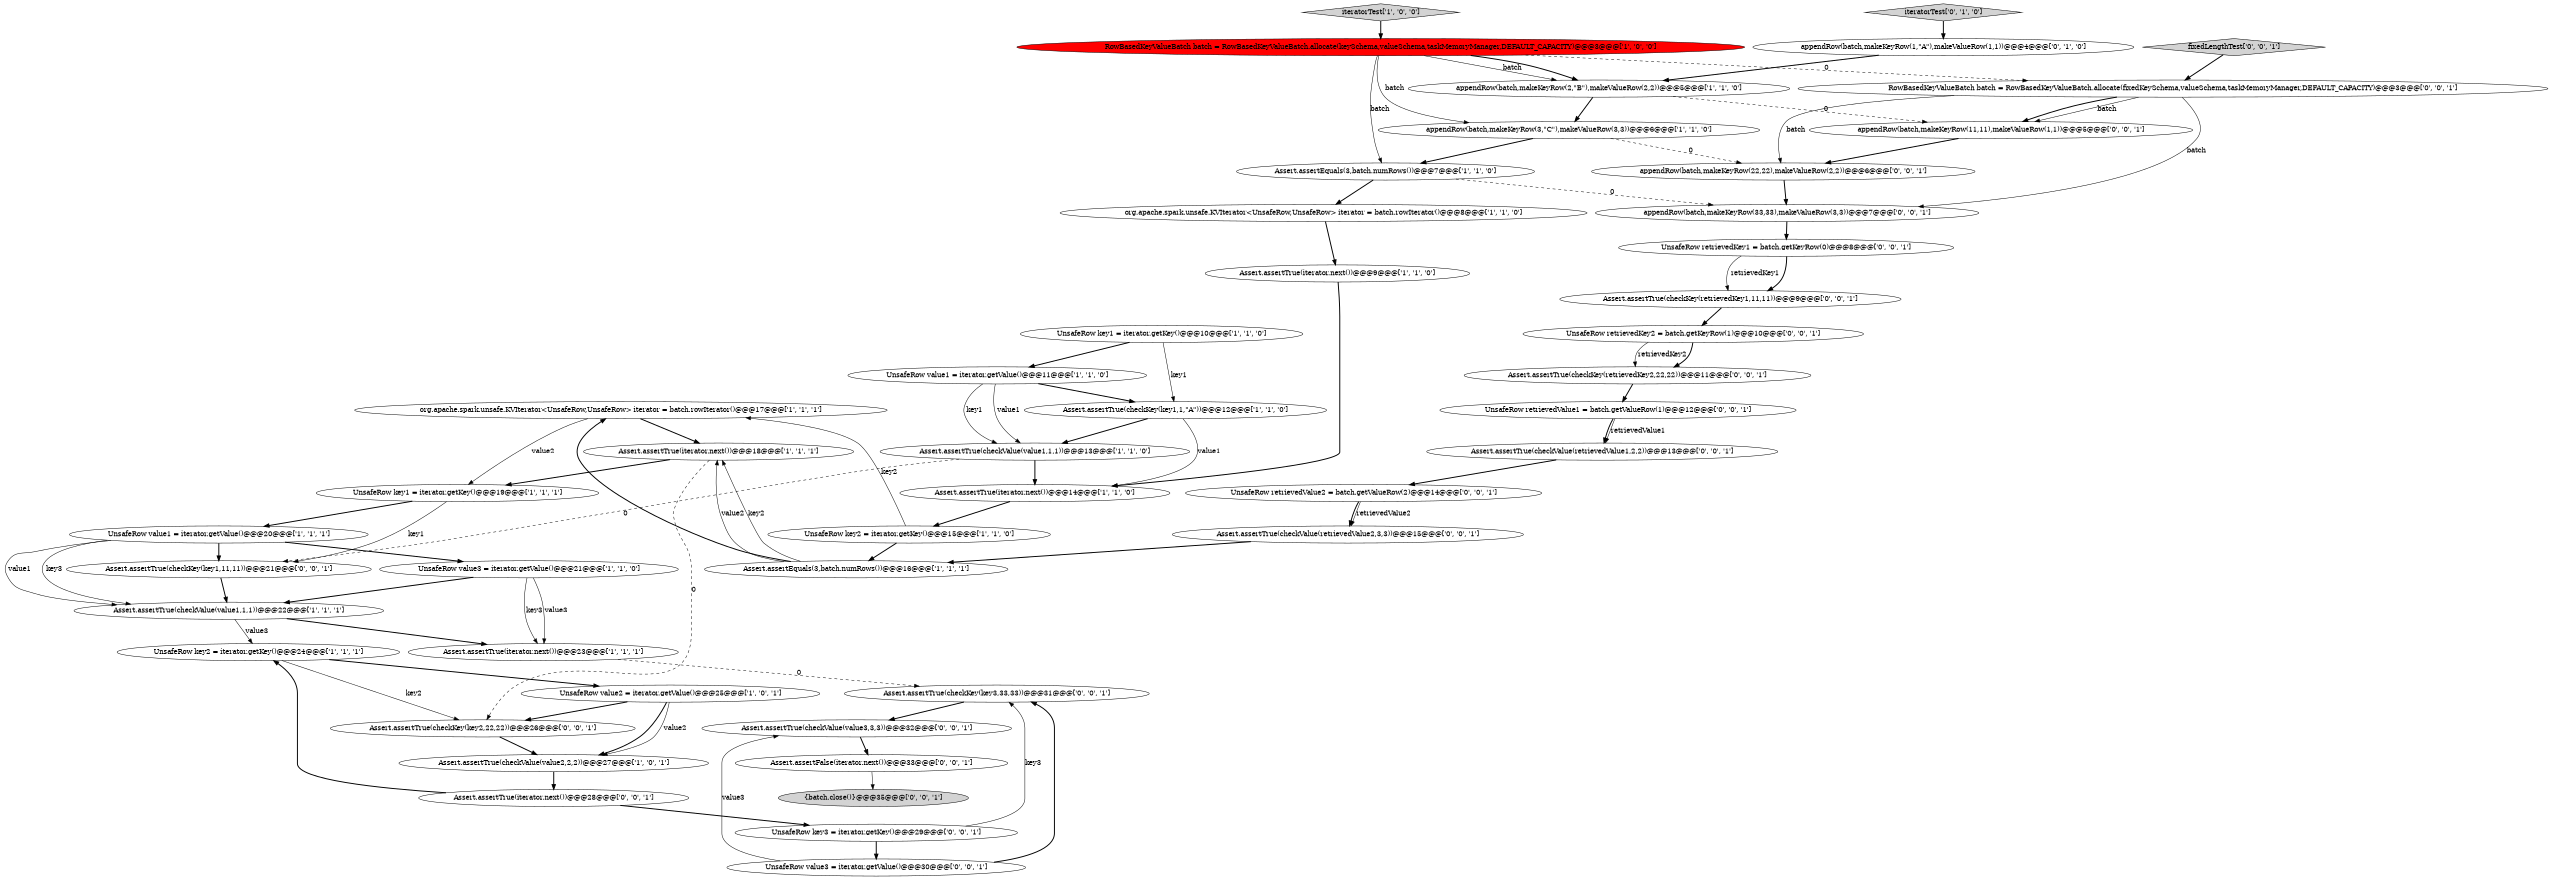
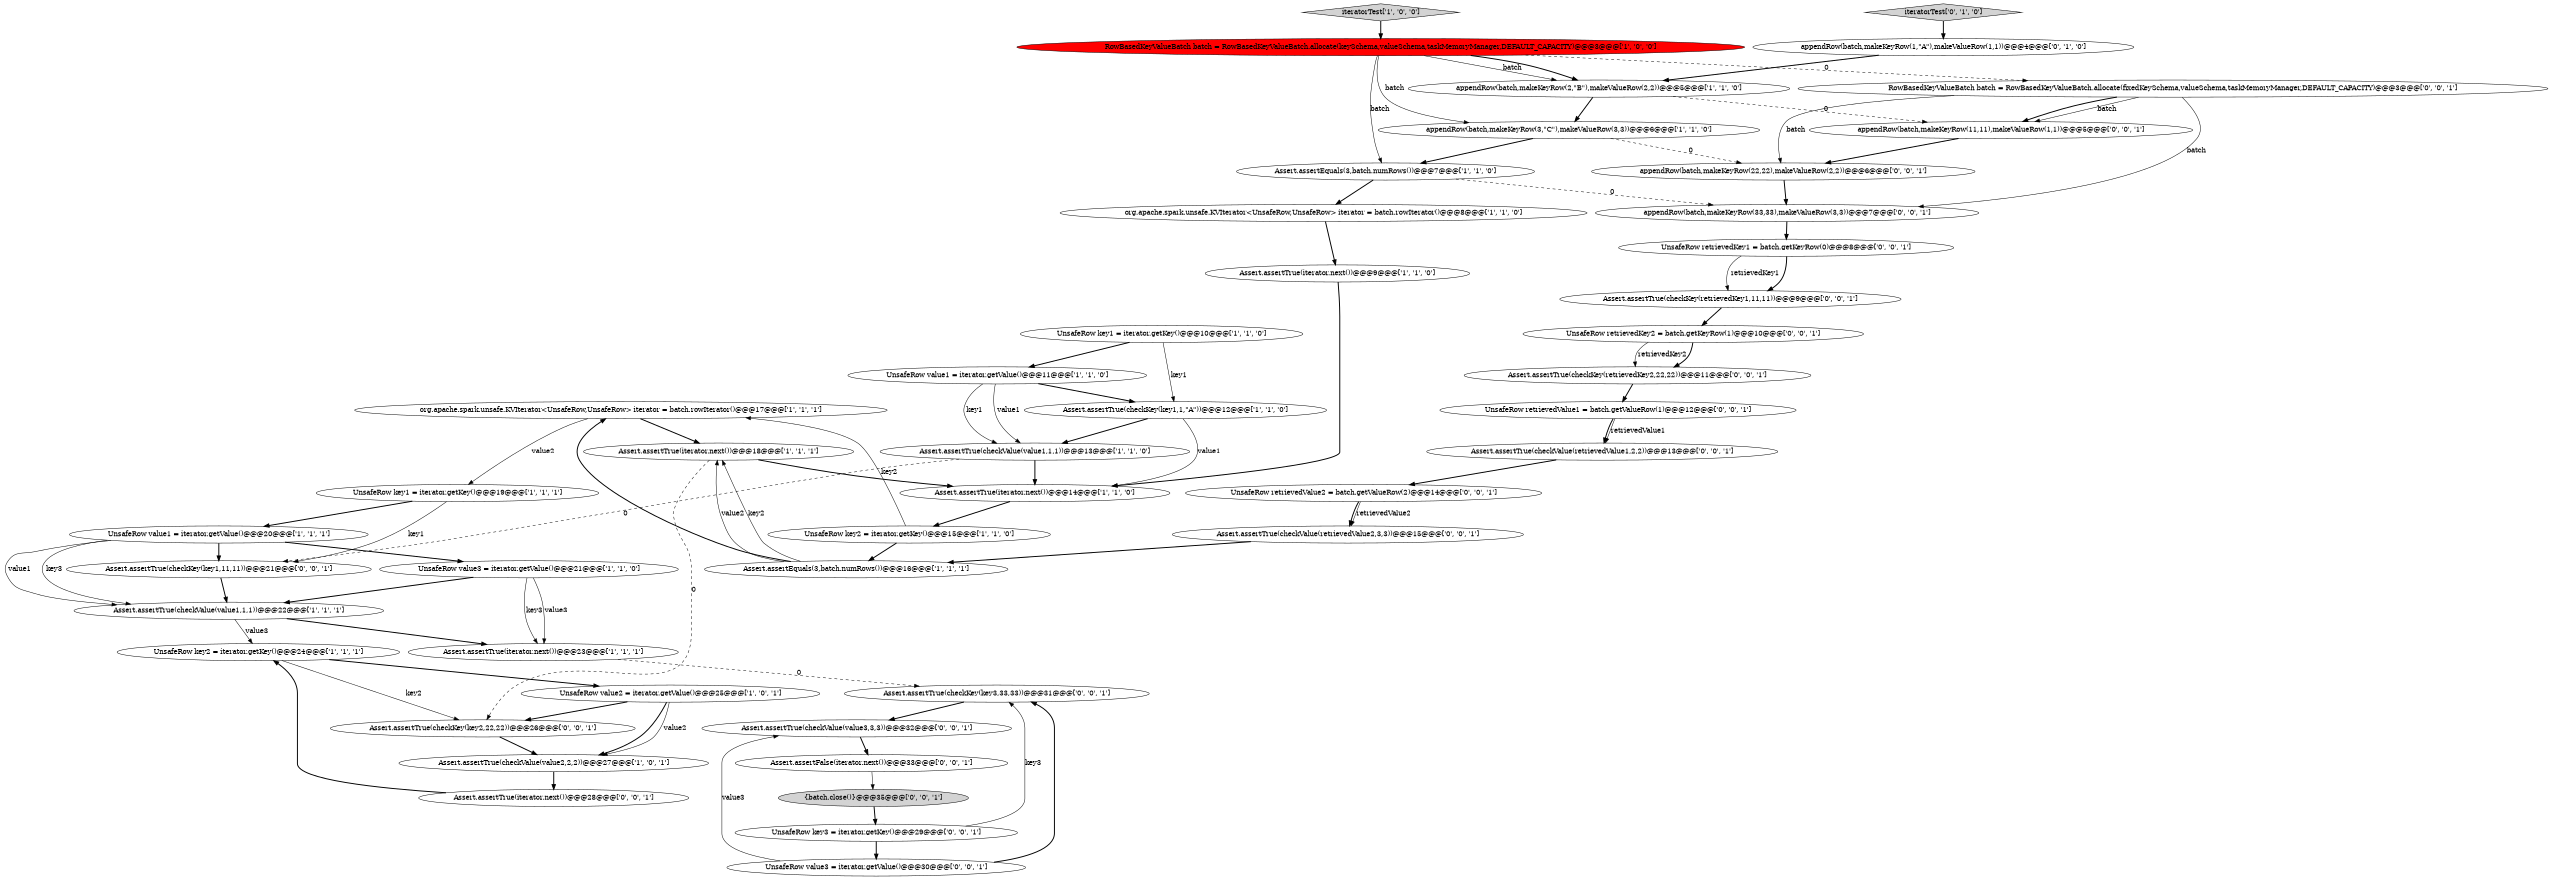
node "fixedLengthTest['0', '0', '1']": removed
edge "Assert.assertTrue(iterator.next())@@@18@@@['1', '1', '1']" -> "UnsafeRow key1 = iterator.getKey()@@@19@@@['1', '1', '1']": now "Assert.assertTrue(iterator.next())@@@18@@@['1', '1', '1']" -> "Assert.assertTrue(iterator.next())@@@14@@@['1', '1', '0']"
edge "Assert.assertTrue(iterator.next())@@@28@@@['0', '0', '1']" -> "UnsafeRow key3 = iterator.getKey()@@@29@@@['0', '0', '1']": now "{batch.close()}@@@35@@@['0', '0', '1']" -> "UnsafeRow key3 = iterator.getKey()@@@29@@@['0', '0', '1']"
